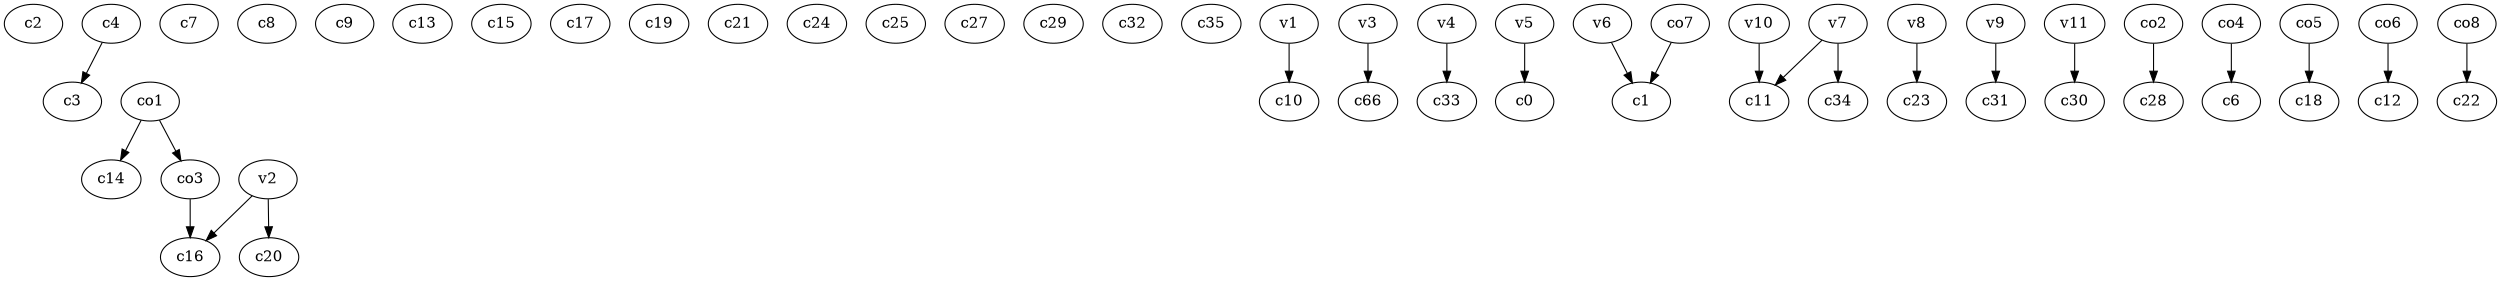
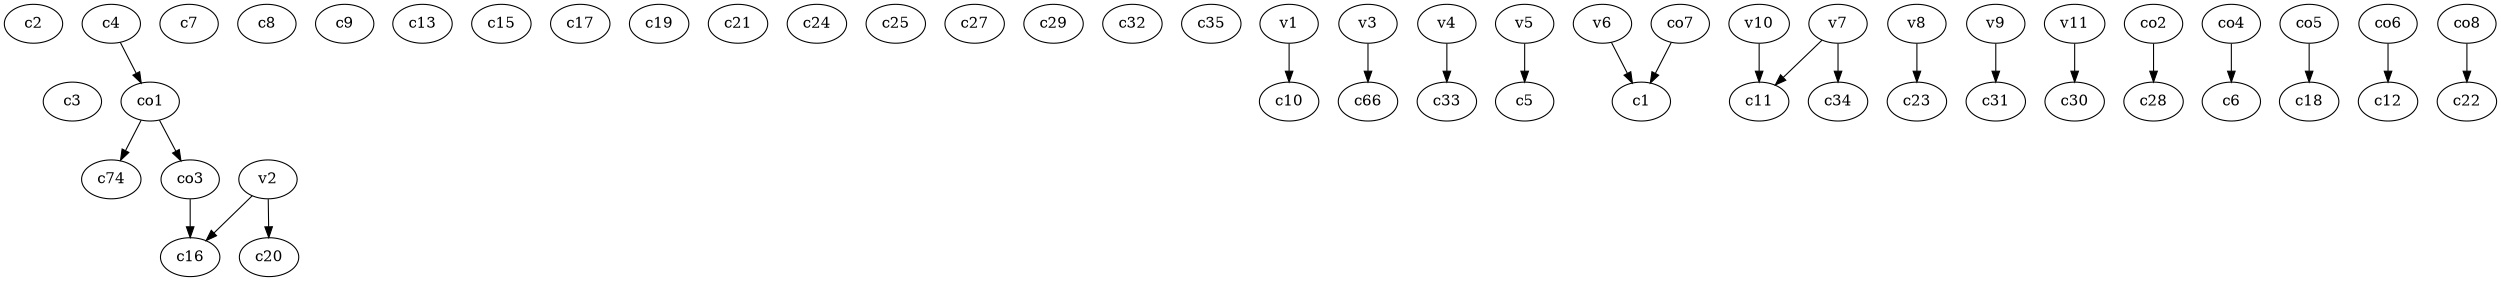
edge "c4" -> "c3": now "c4" -> "co1"
node "c0": label "c0" -> "c5"
node "c14": label "c14" -> "c74"
